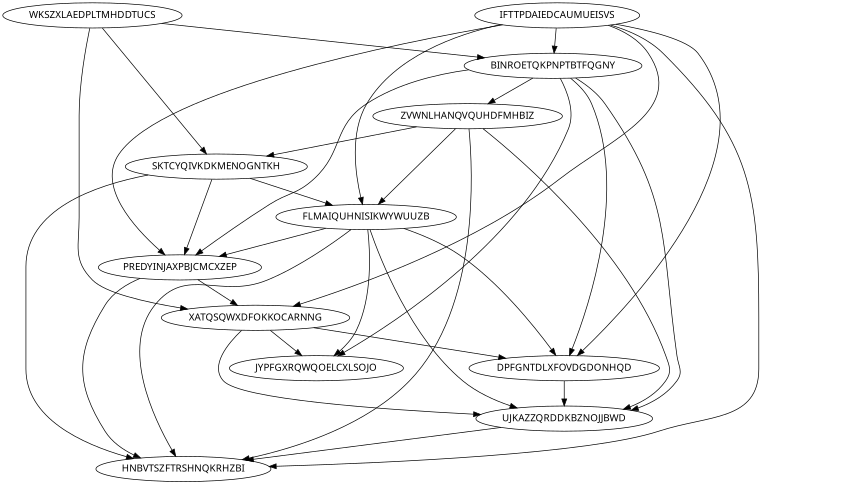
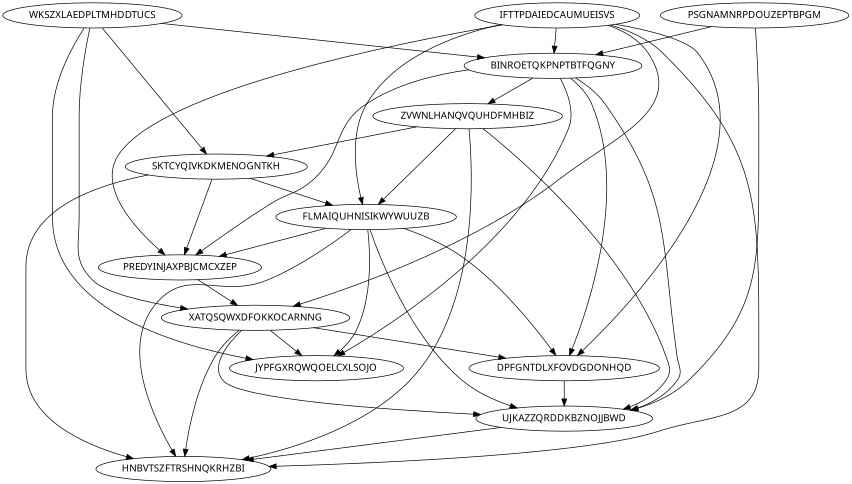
node "PSGNAMNRPDOUZEPTBPGM": added
edge "WKSZXLAEDPLTMHDDTUCS" -> "JYPFGXRQWQOELCXLSOJO": added
edge "PREDYINJAXPBJCMCXZEP" -> "HNBVTSZFTRSHNQKRHZBI": now "XATQSQWXDFOKKOCARNNG" -> "HNBVTSZFTRSHNQKRHZBI"
